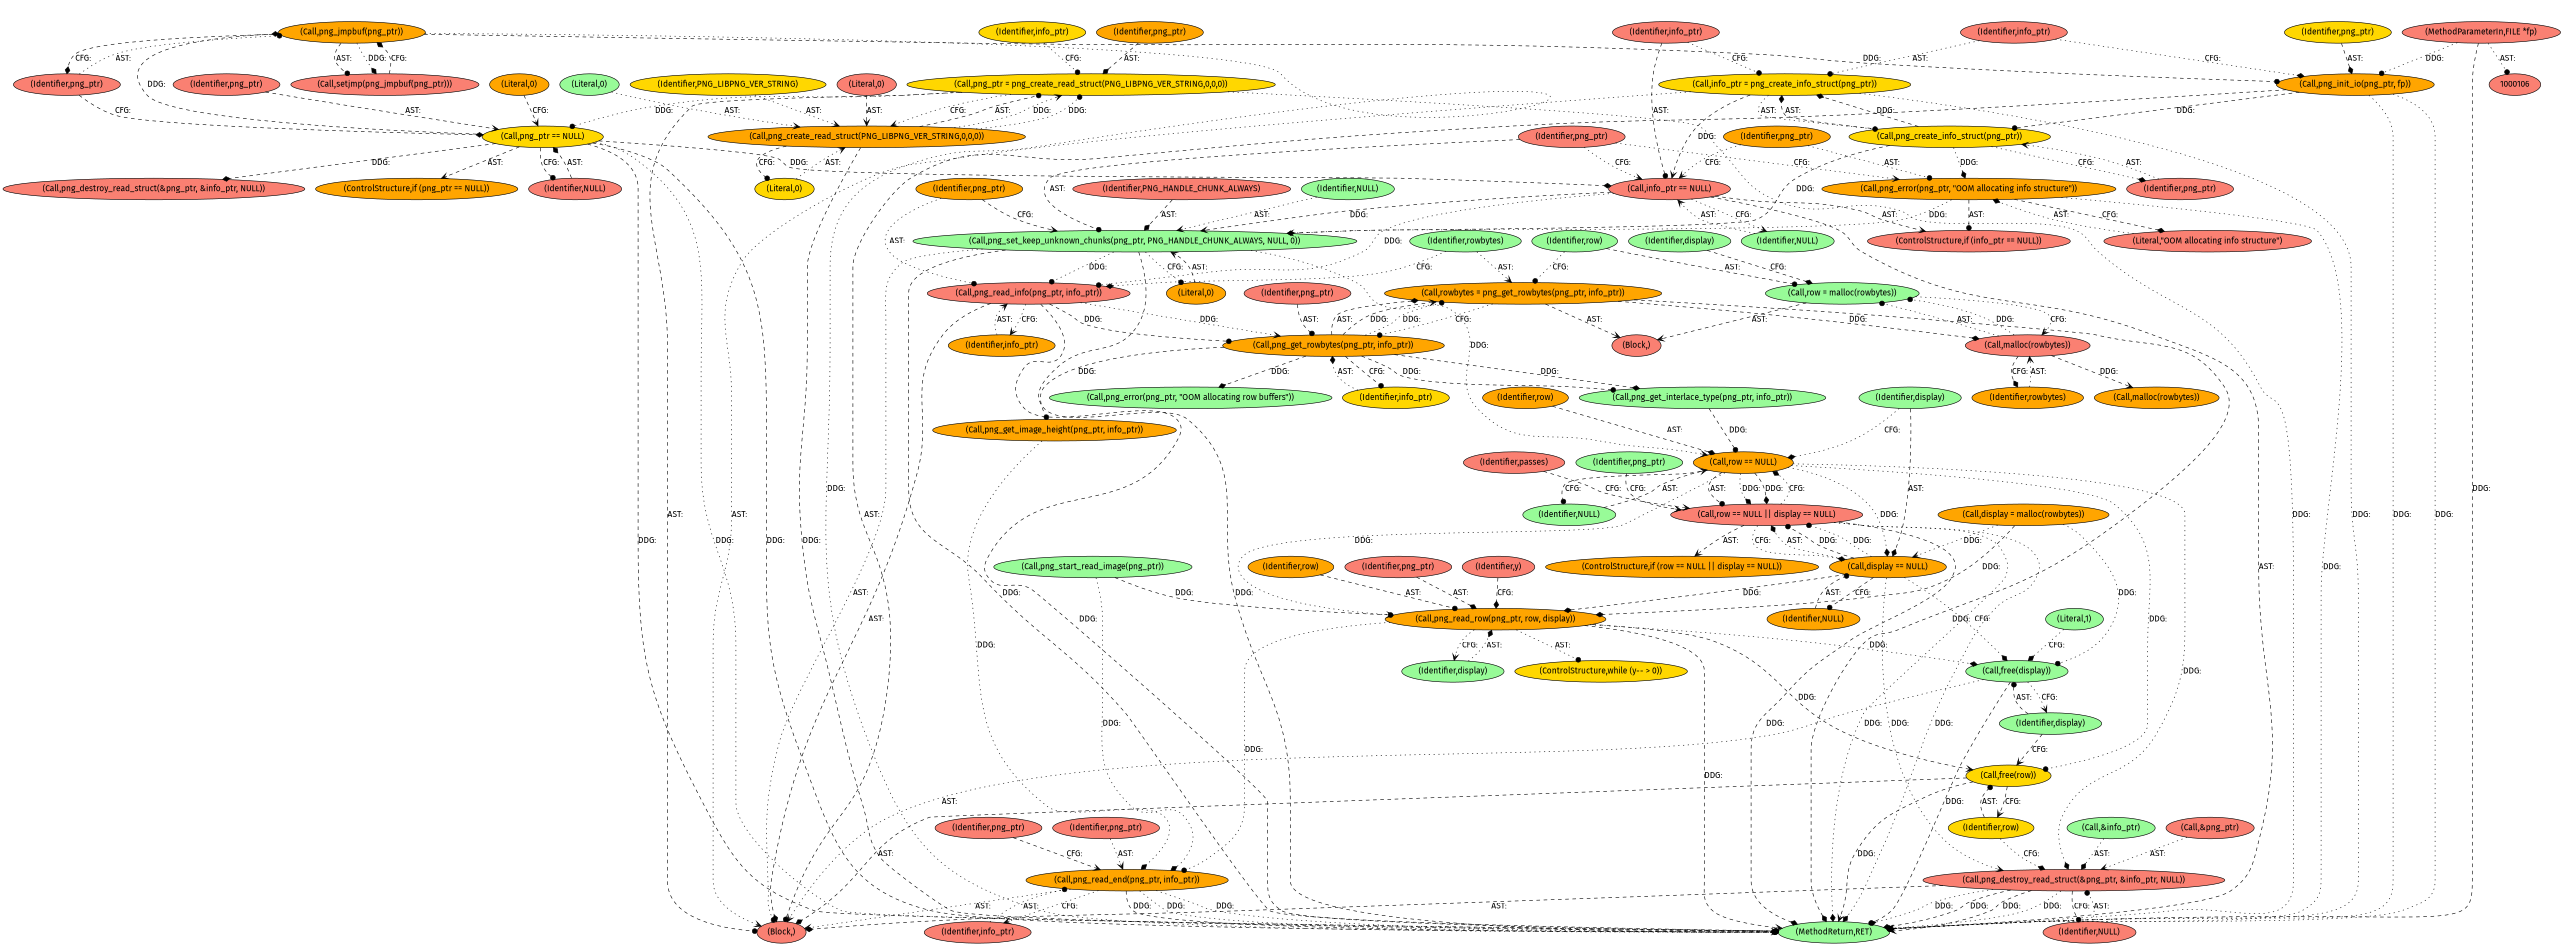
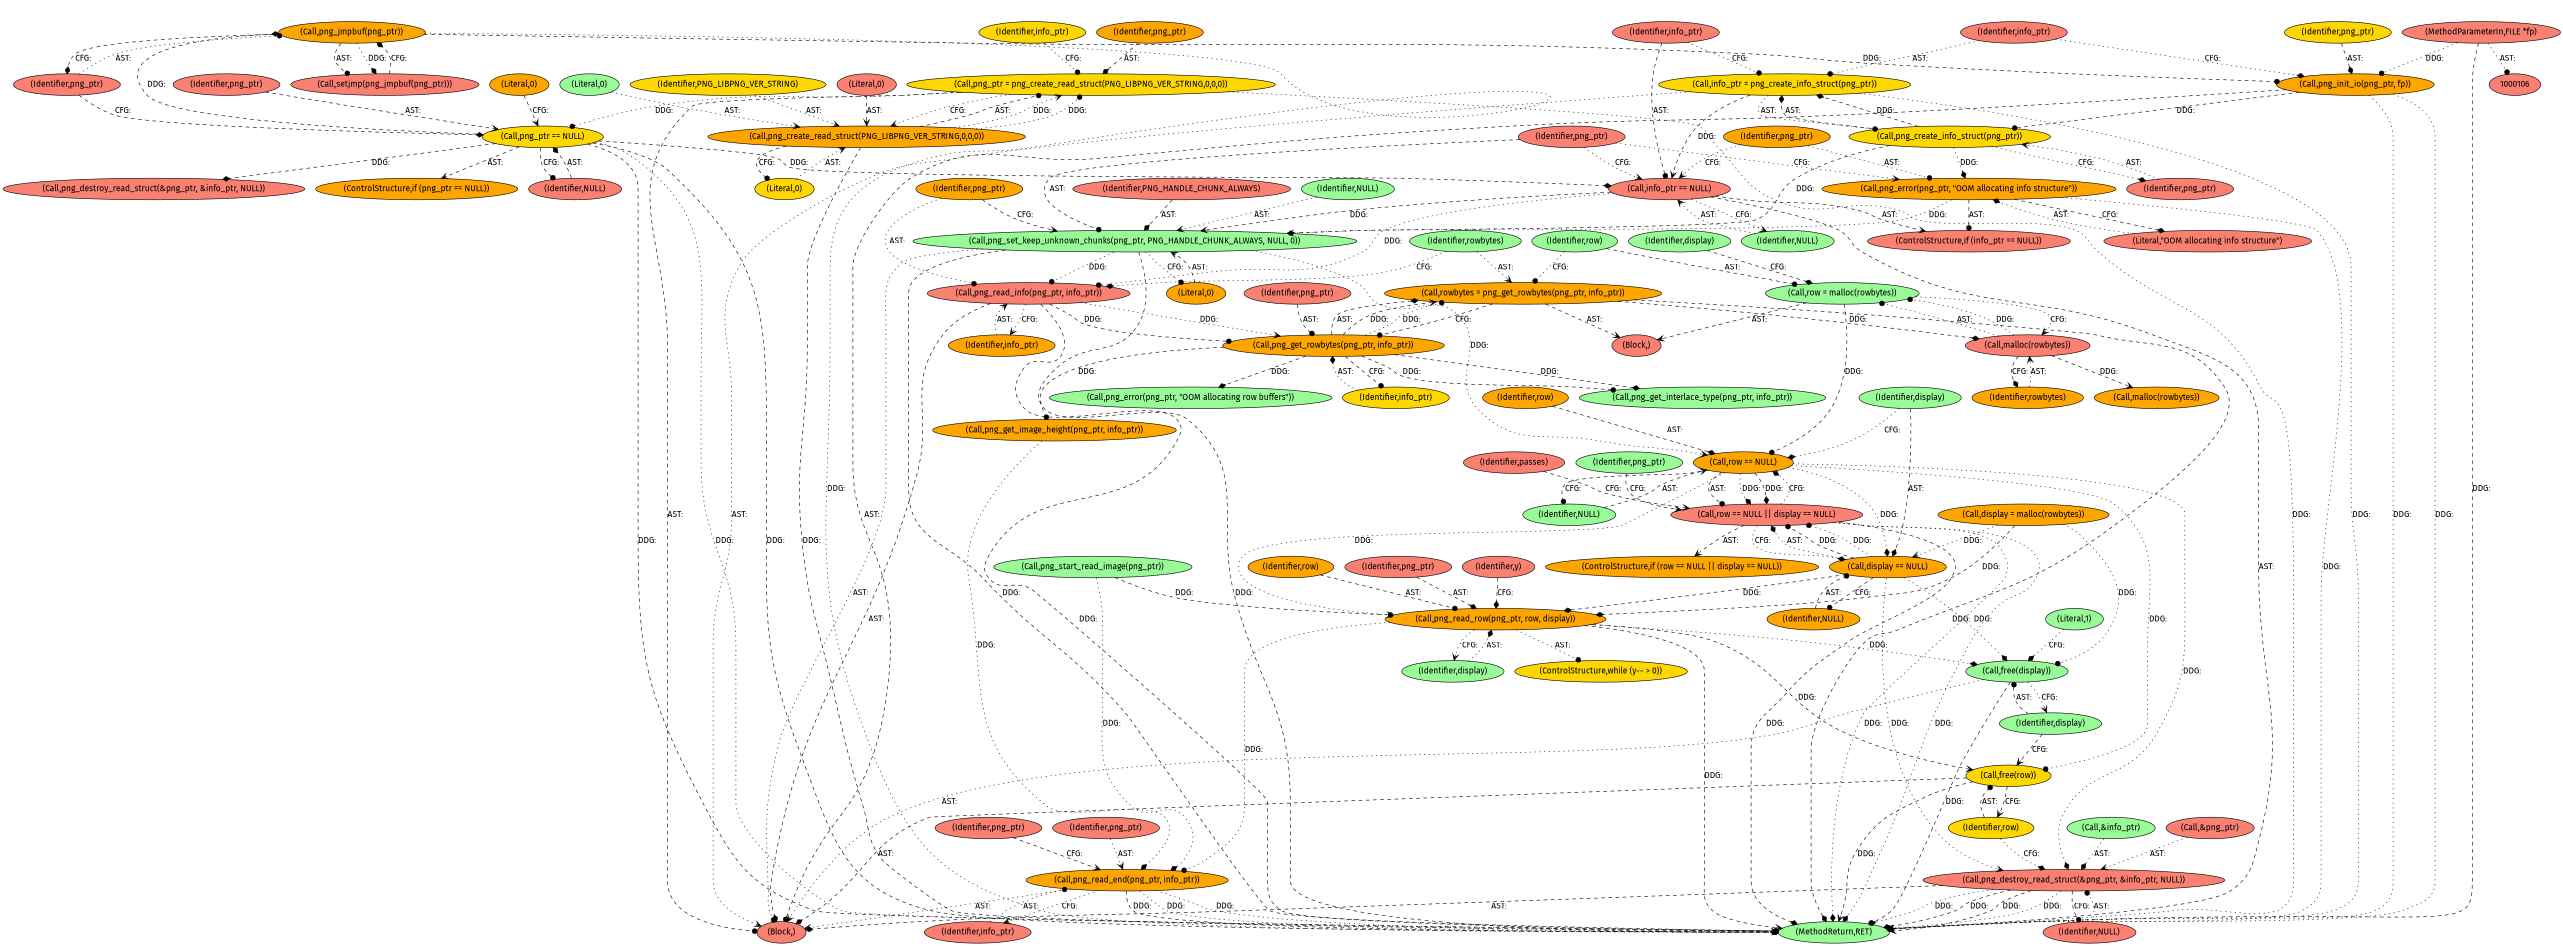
edge "(Call,rowbytes = png_get_rowbytes(png_ptr, info_ptr))" -> "(Call,png_get_rowbytes(png_ptr, info_ptr))": style dotted -> dashed
edge "(Call,png_get_interlace_type(png_ptr, info_ptr))" -> "(Call,row == NULL)": now "(Call,row = malloc(rowbytes))" -> "(Call,row == NULL)"
edge "(Call,display == NULL)" -> "(Call,free(display))": label "CFG: " -> "DDG: "
